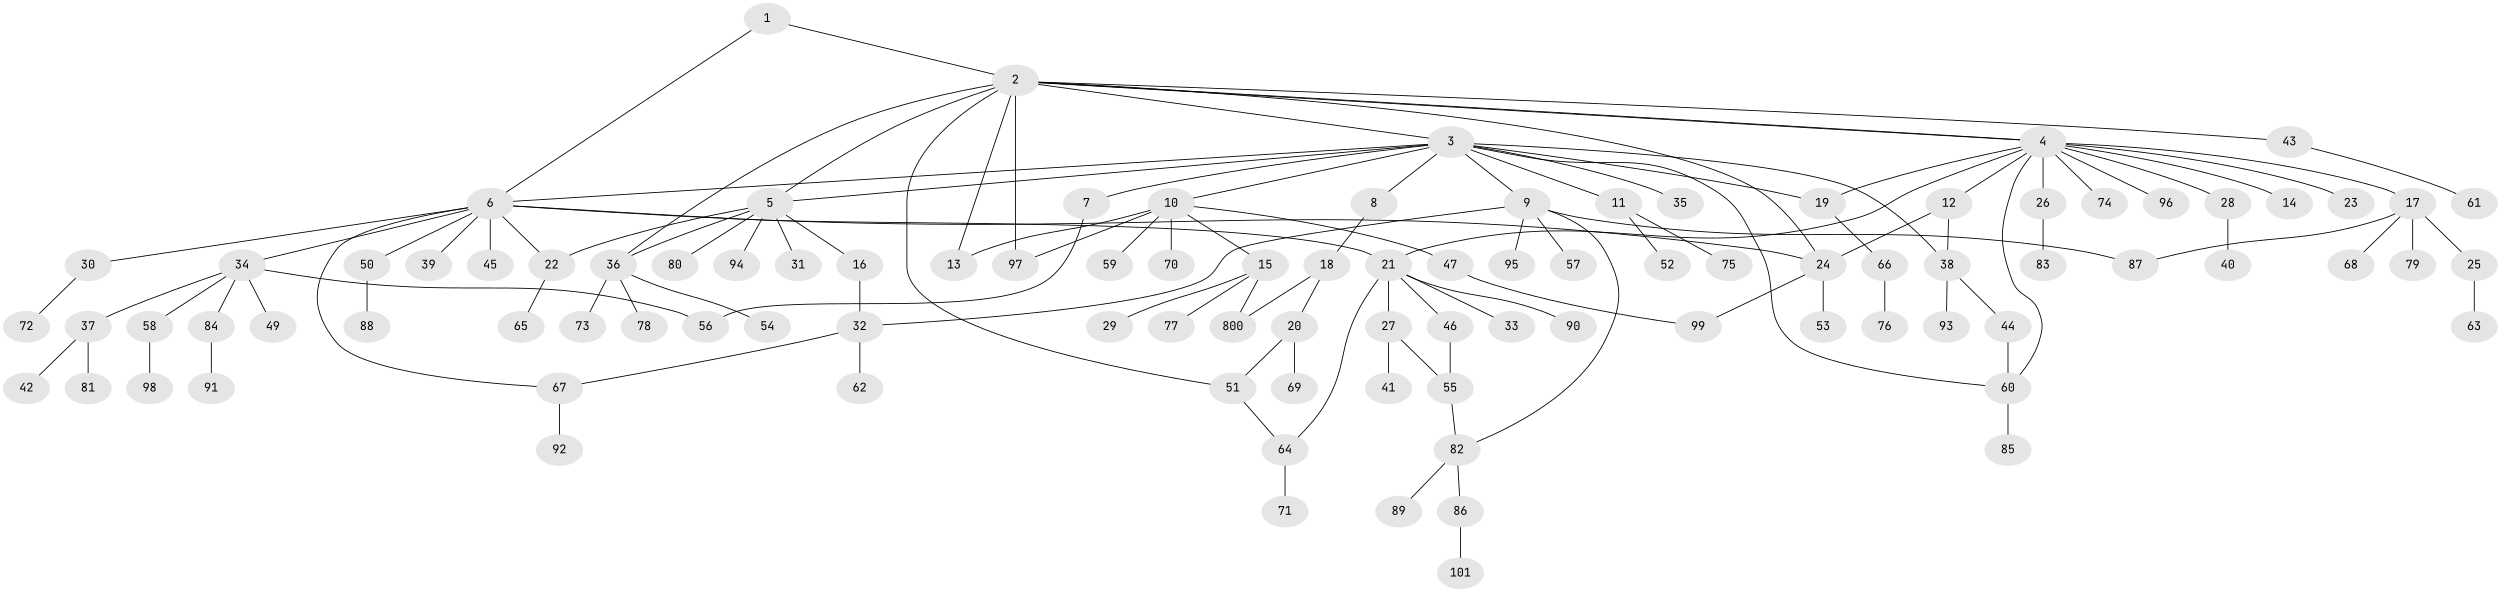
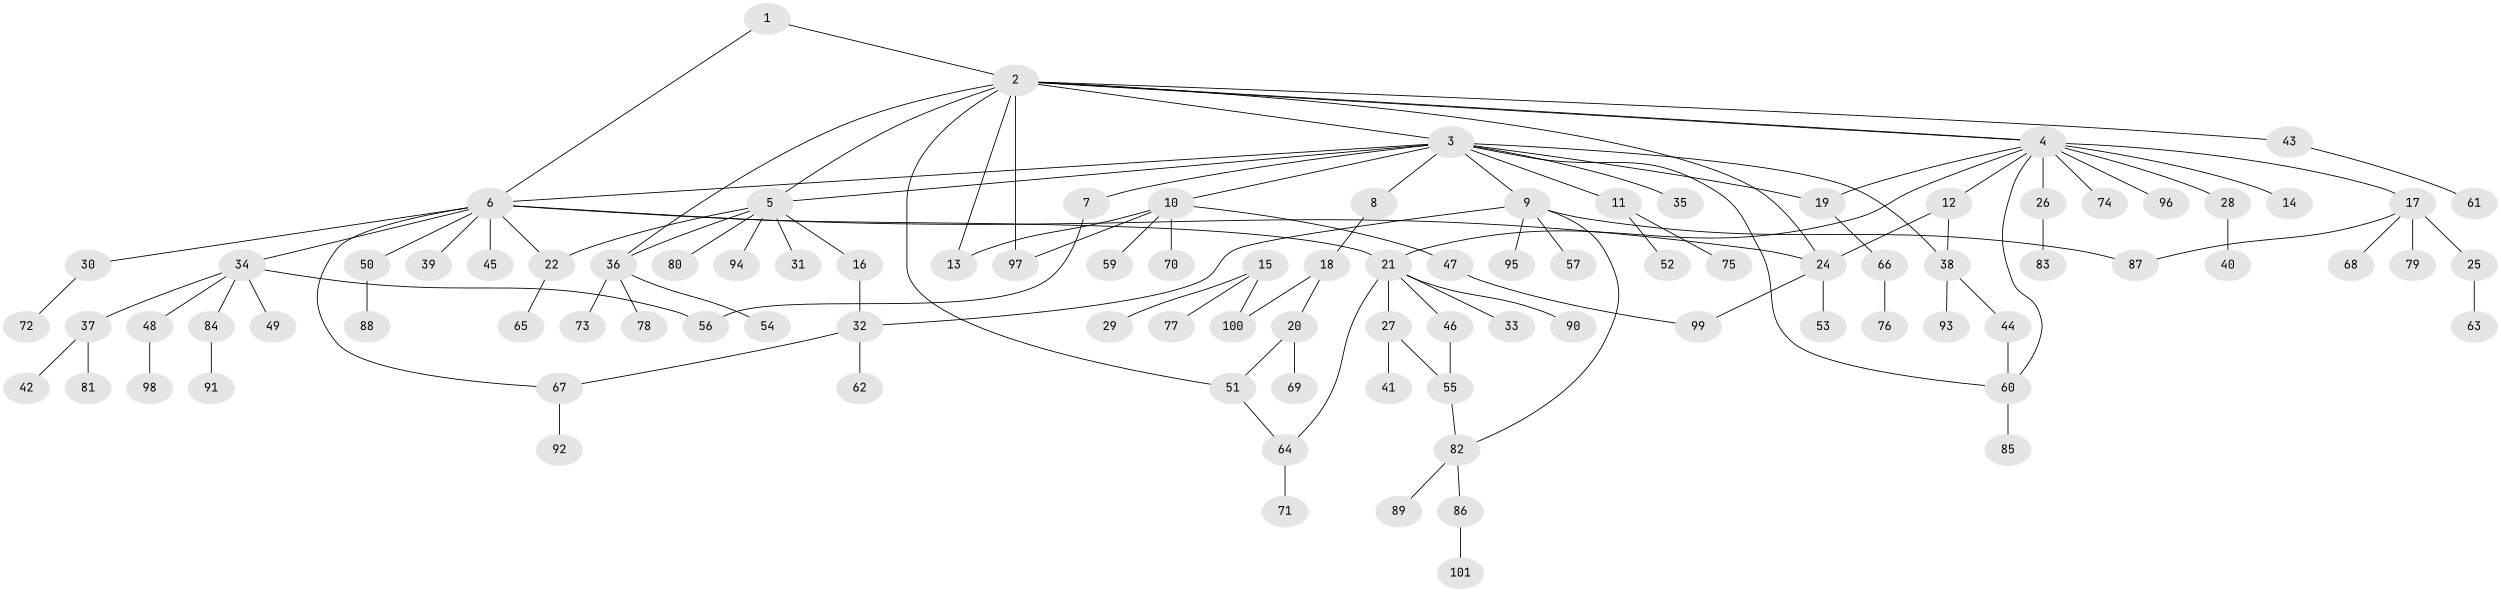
node "23": removed
edge "10" -- "15": removed
node "58": label "58" -> "48"
node "800": label "800" -> "100"
